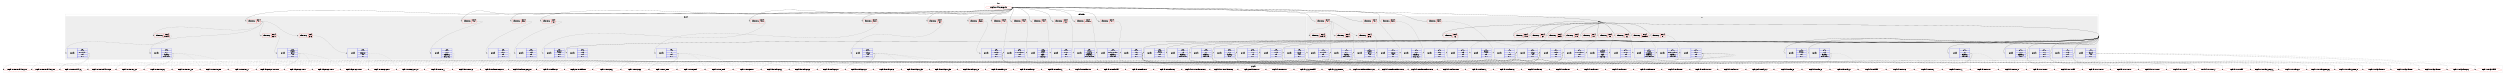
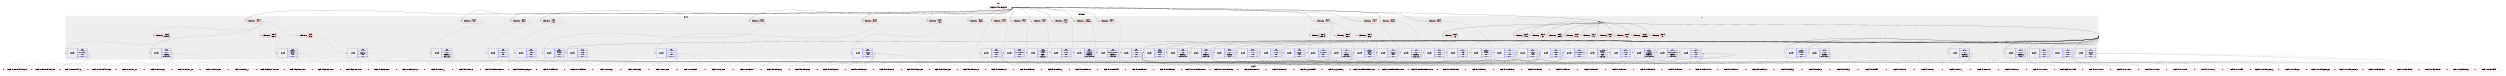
node "portage://sqlite-db/sqlite-3.46.1": label "portage://sqlite-db/sqlite-3.46.1" -> "portage://dev-db/sqlite-3.46.1"
node "portage://dev-libs/libxml2-9999": label "portage://dev-libs/libxml2-9999" -> "portage://portage-libs/libxml2-9999"
